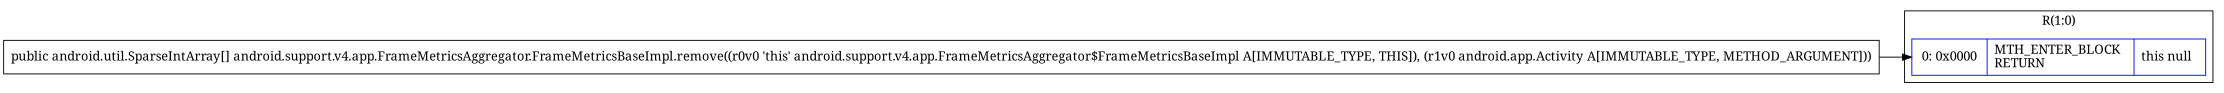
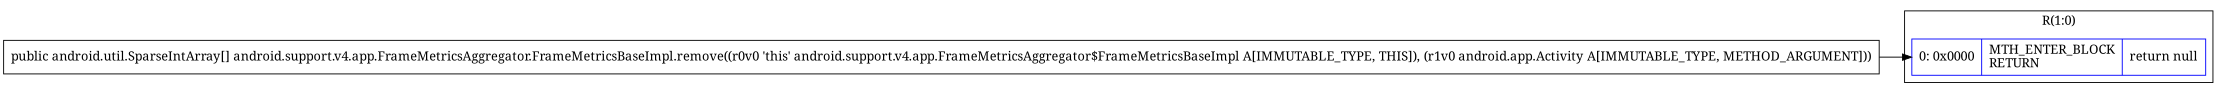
node "0: 0x0000": text "this null" -> "return null"
